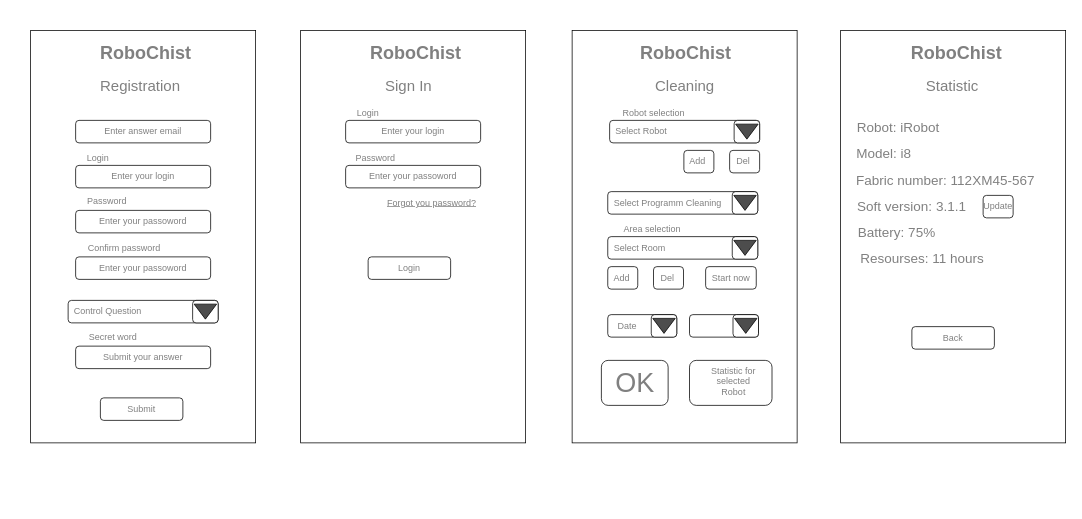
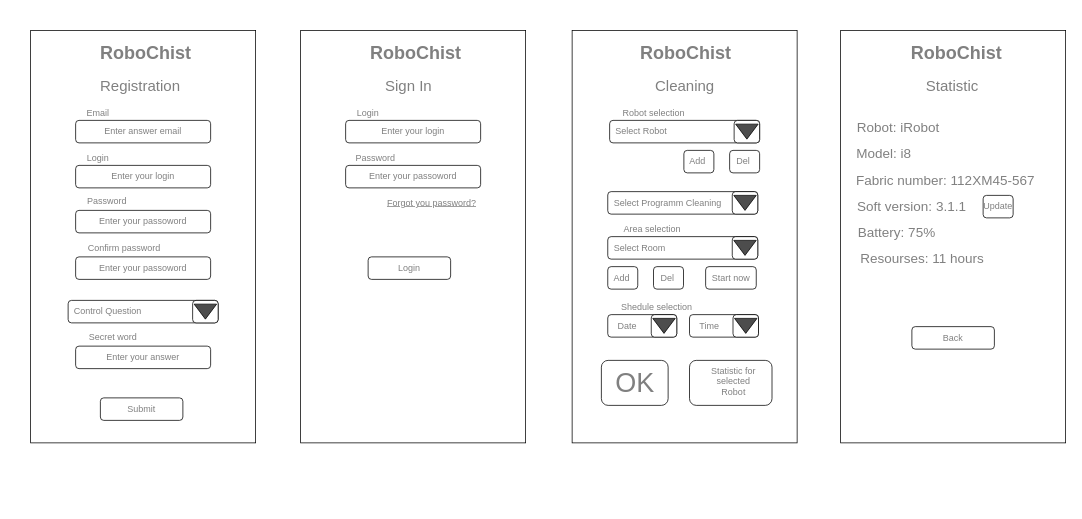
node "Email": added
node "Shedule selection": added
node "Time": added
node "Submit your answer": label "Submit your answer" -> "Enter your answer"
